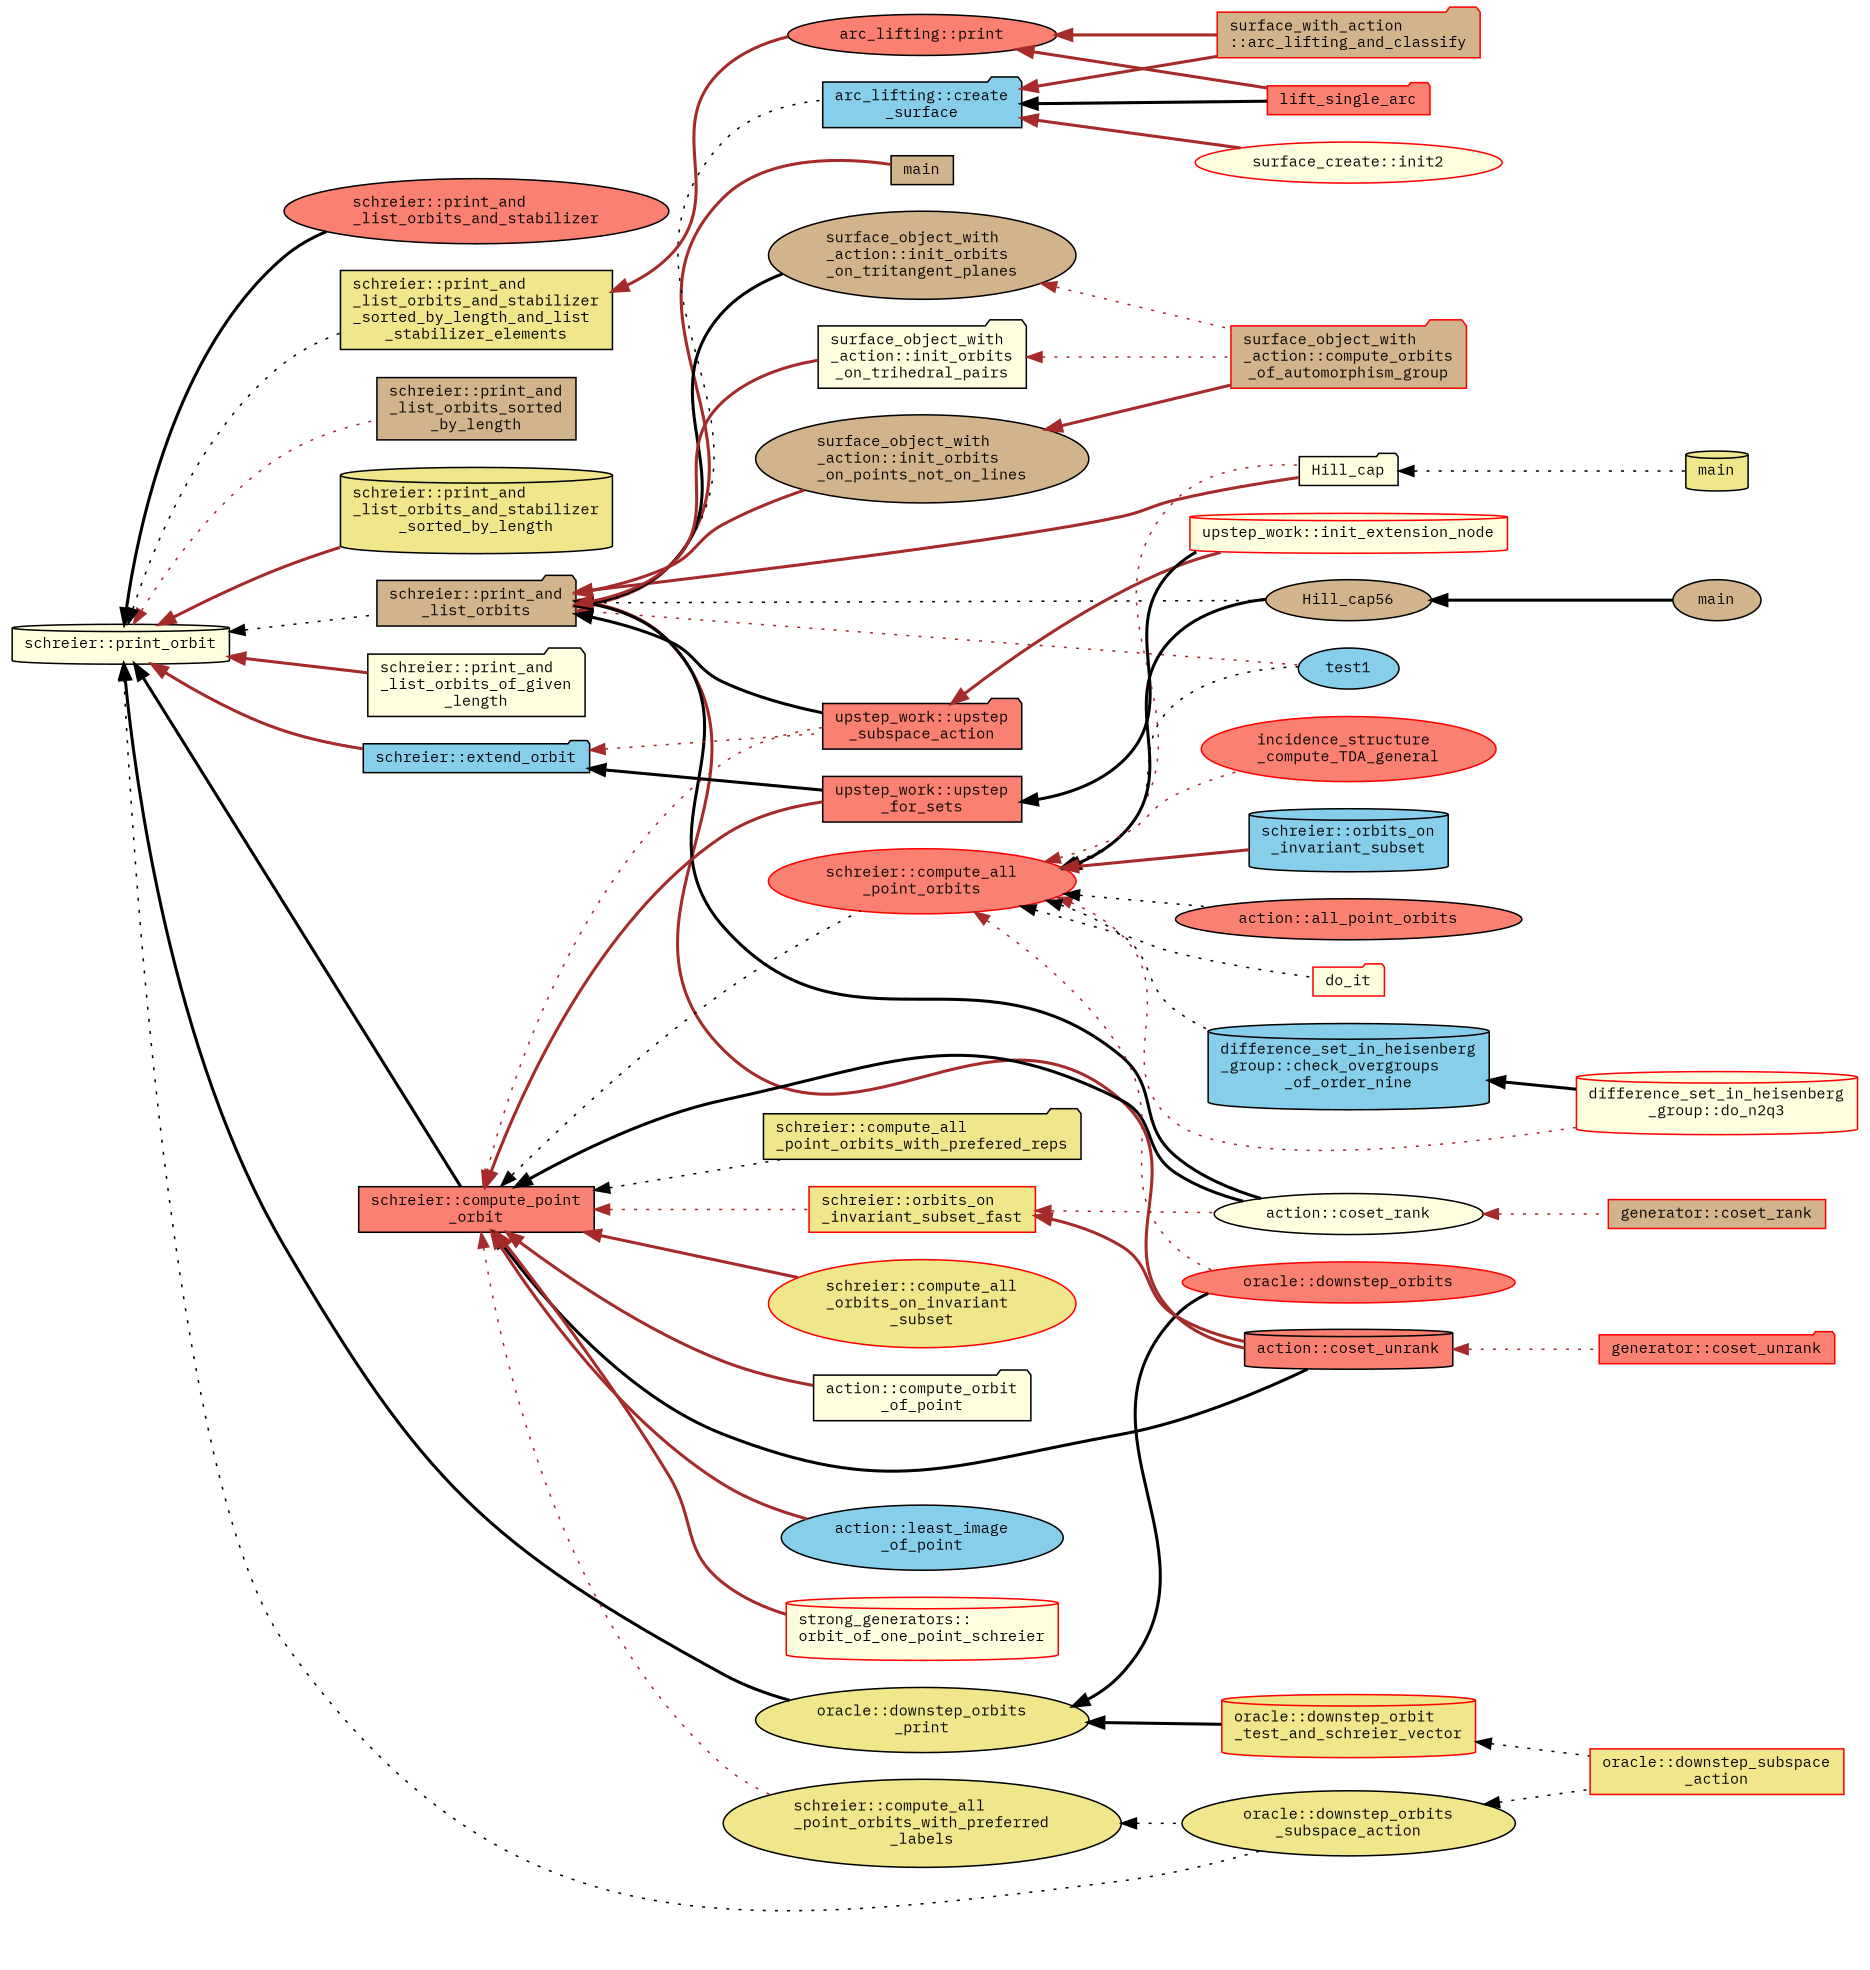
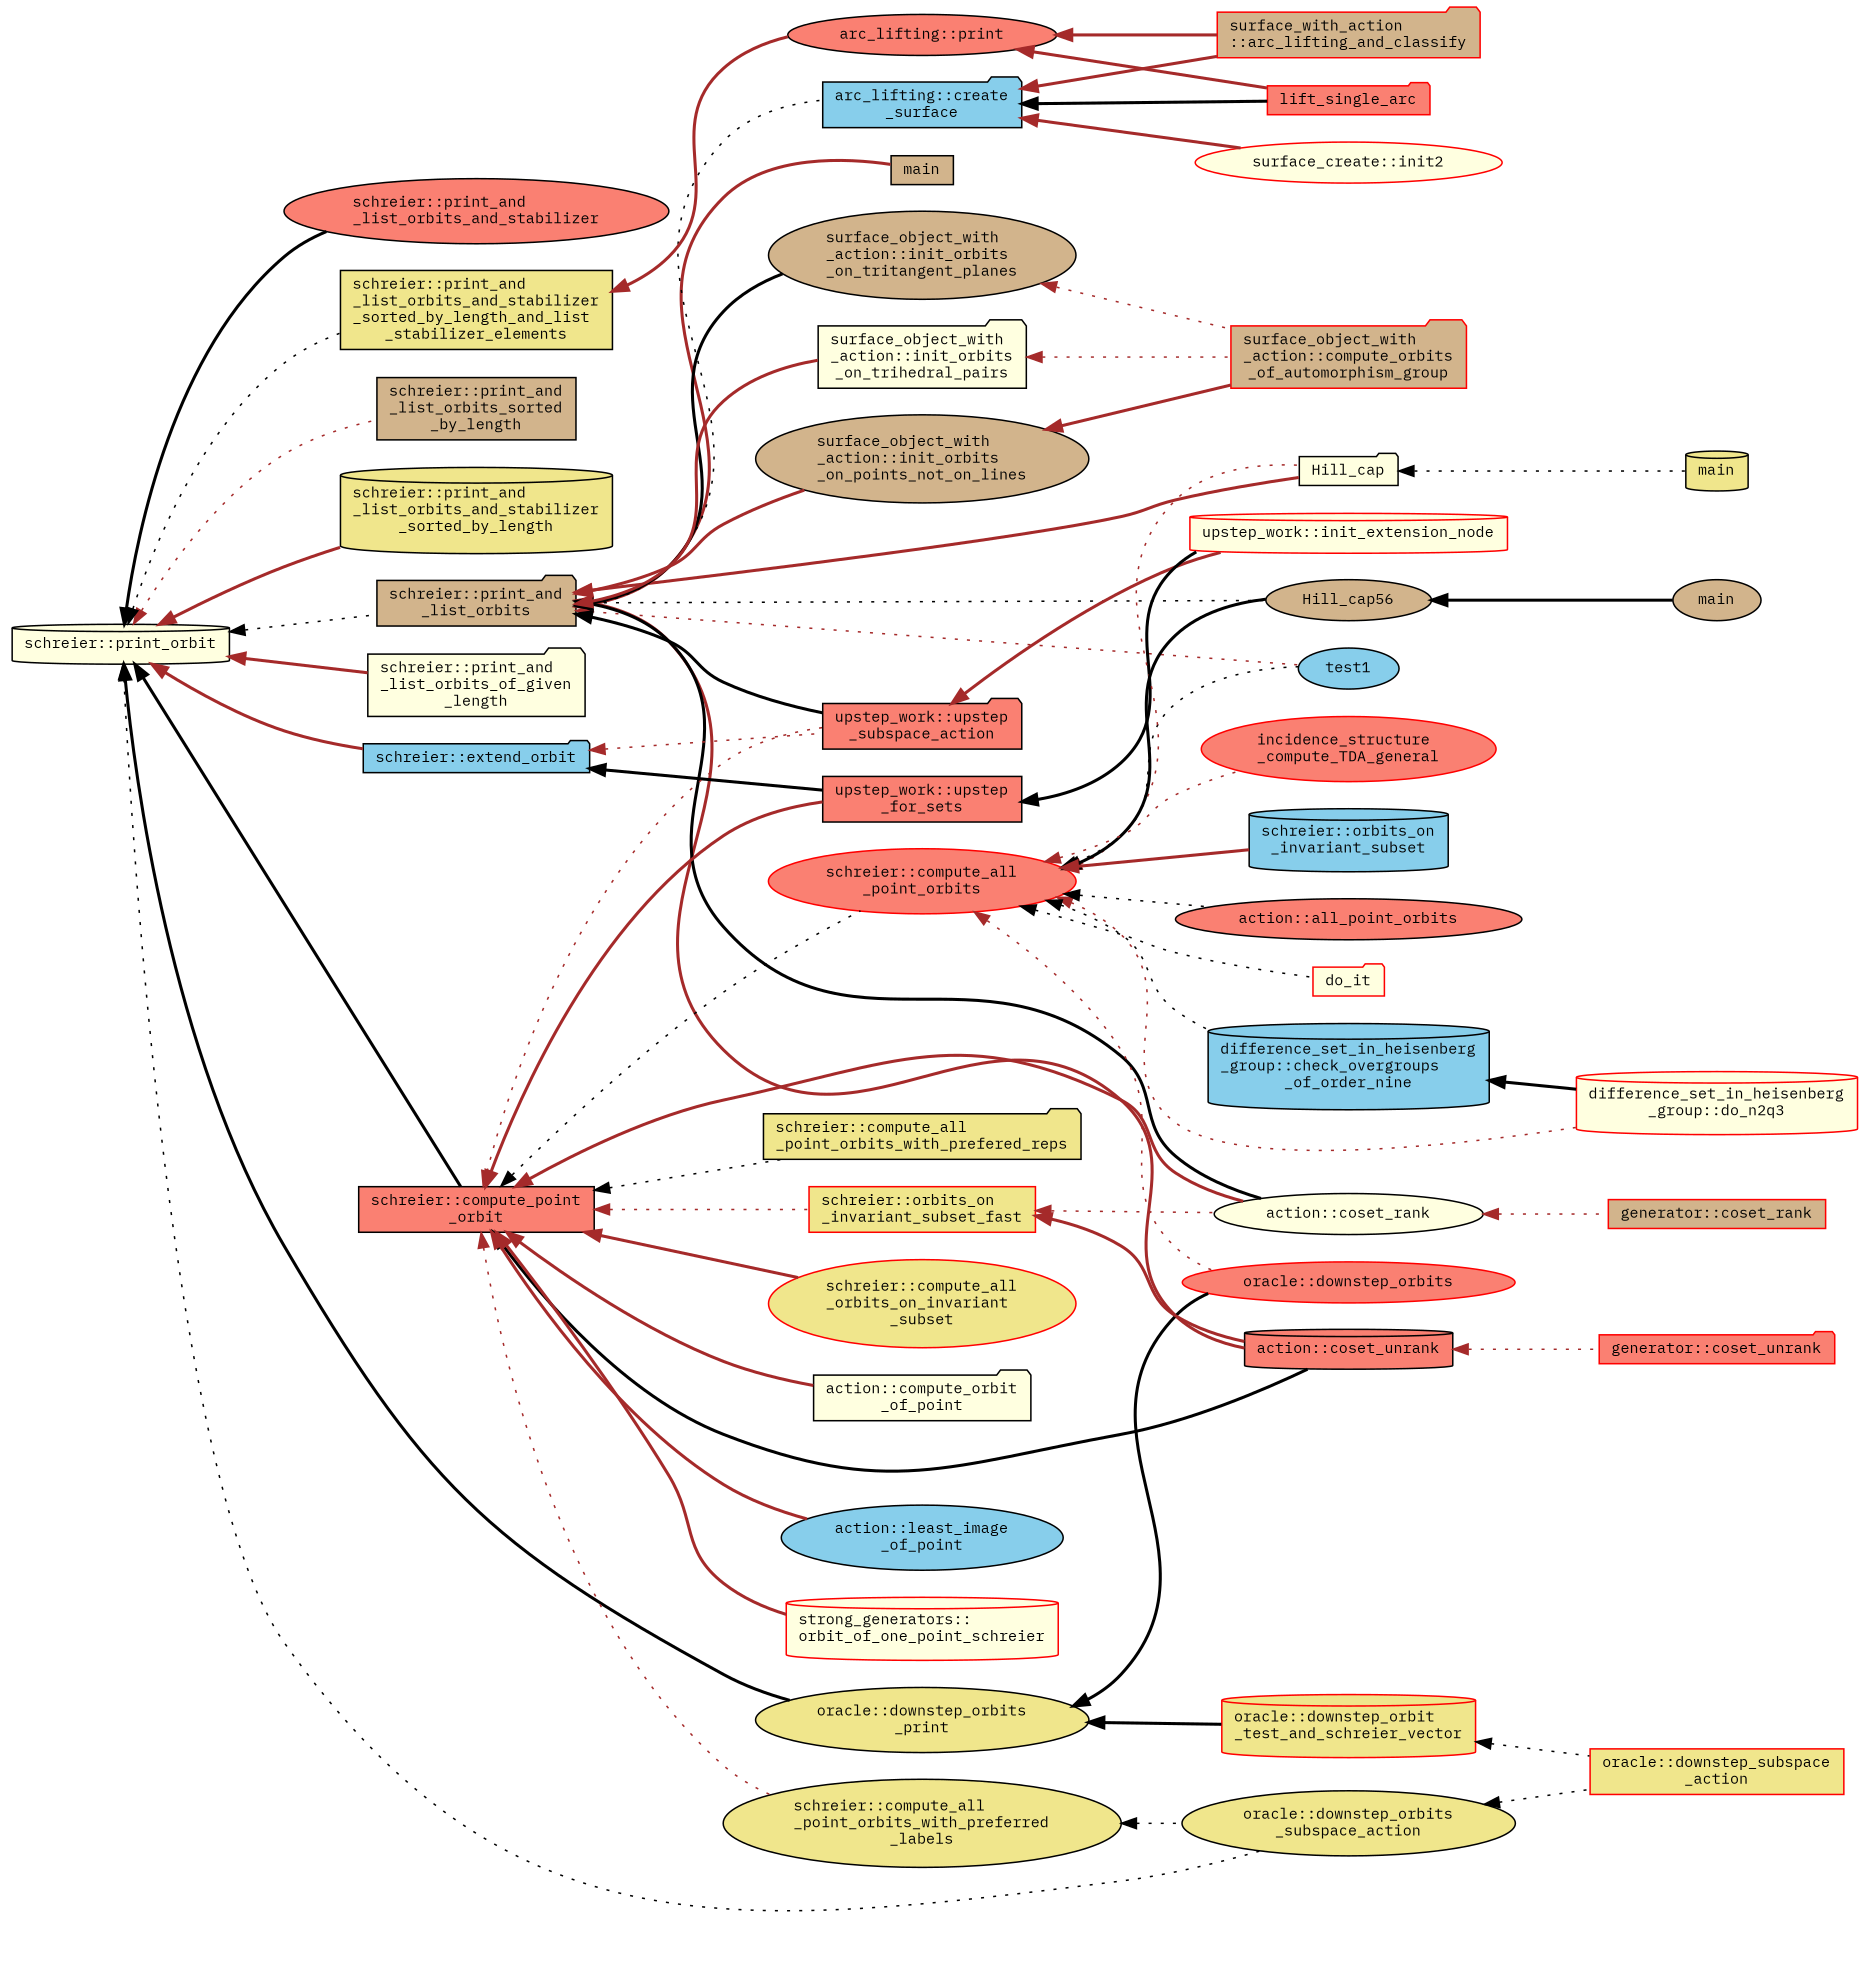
edge "action::coset_rank" -> "schreier::compute_point _orbit": color black -> brown
